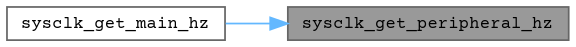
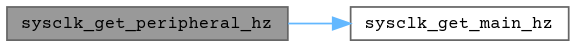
edge "sysclk_get_main_hz" -> "sysclk_get_peripheral_hz": reversed
